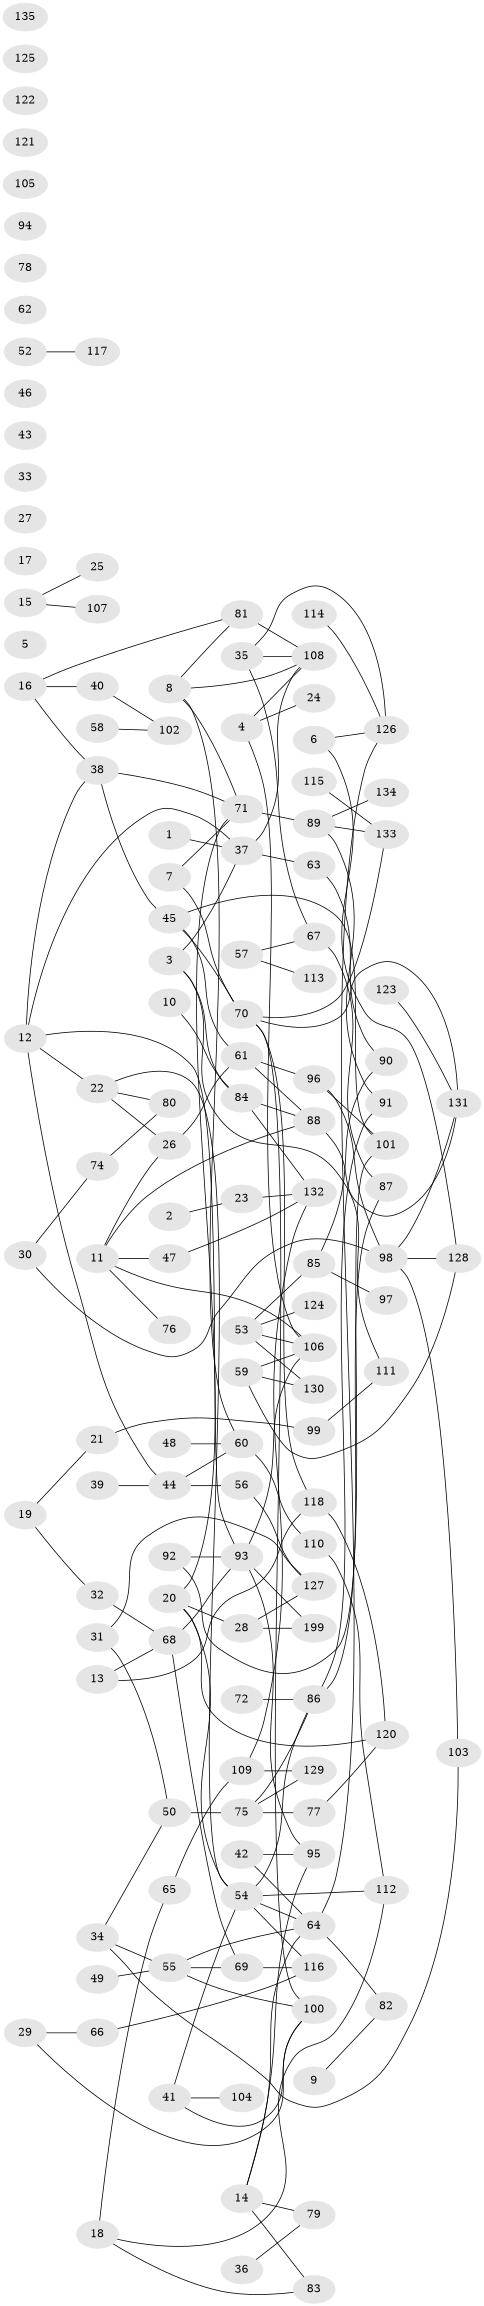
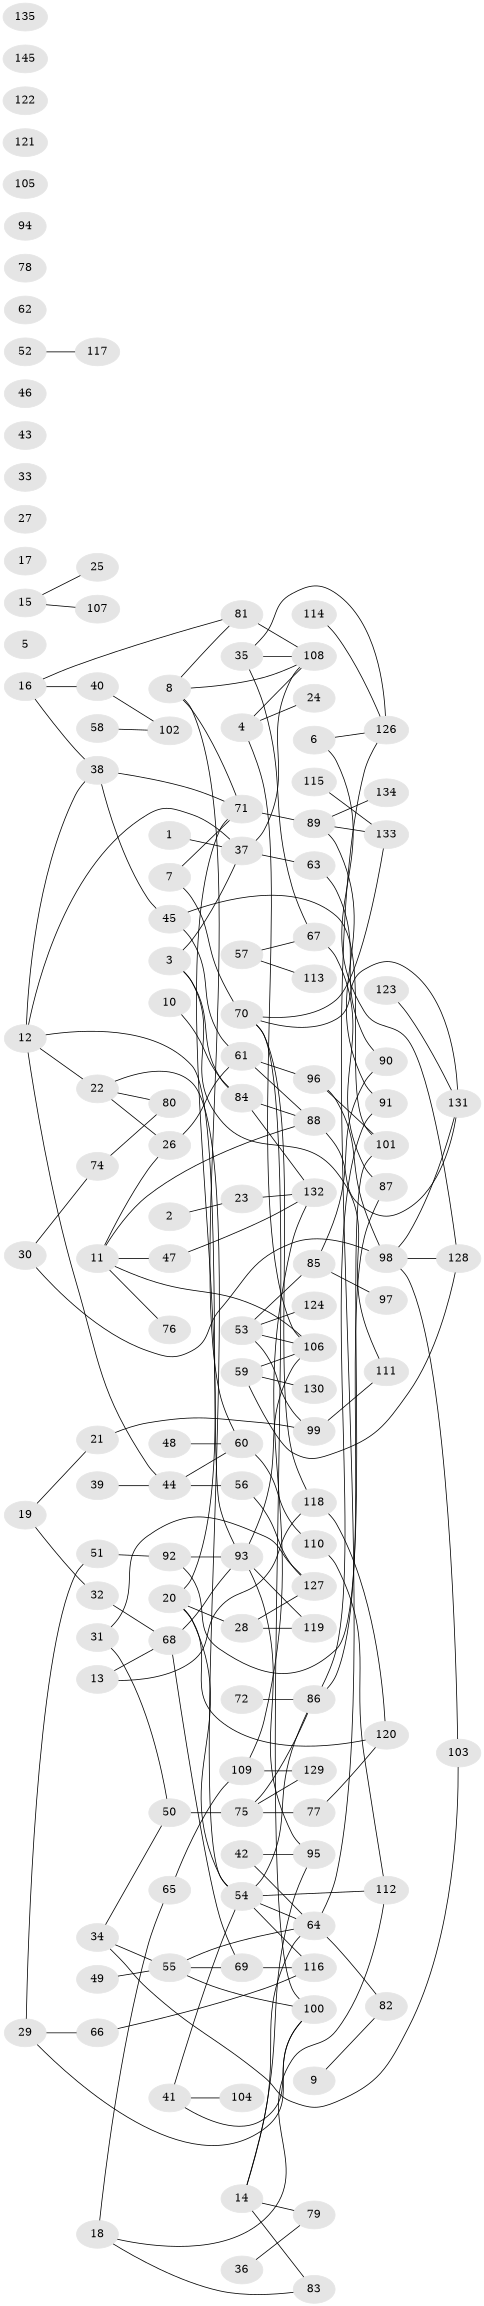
node "125": label "125" -> "145"
edge "45" -- "70": removed
edge "53" -- "130": now "53" -- "99"
node "51": added
node "199": label "199" -> "119"
